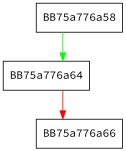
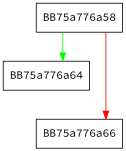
edge "BB75a776a64" -> "BB75a776a66": now "BB75a776a58" -> "BB75a776a66"
